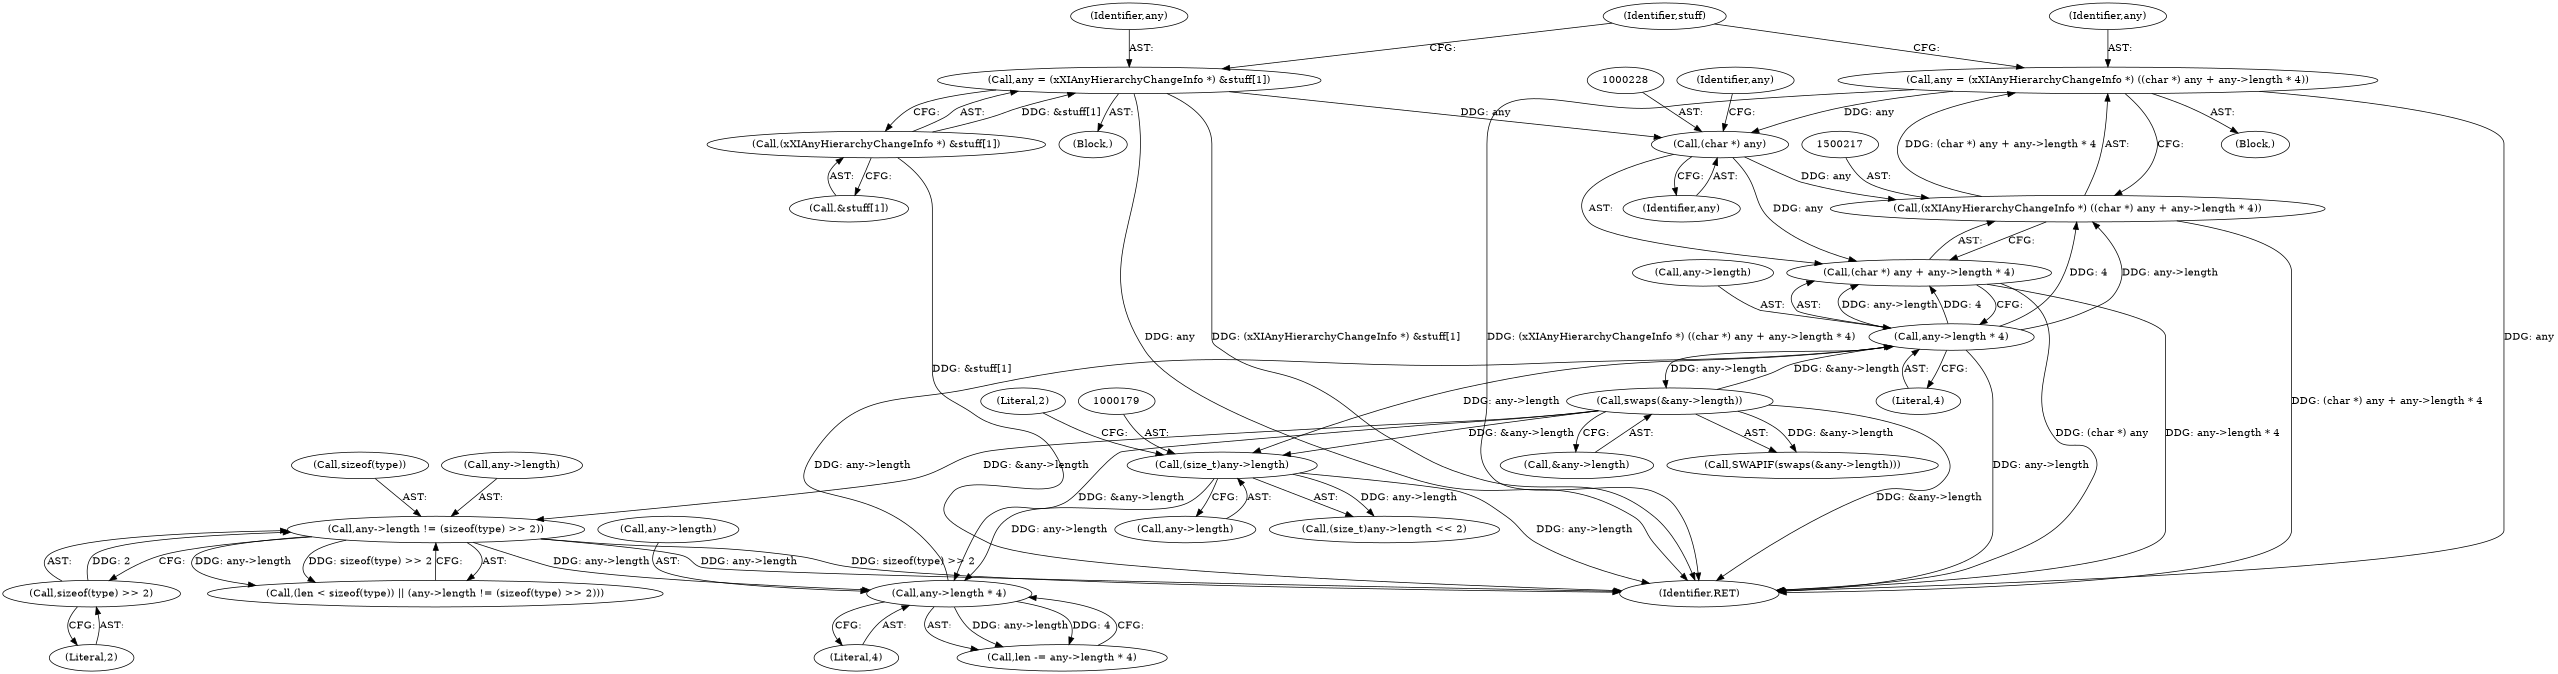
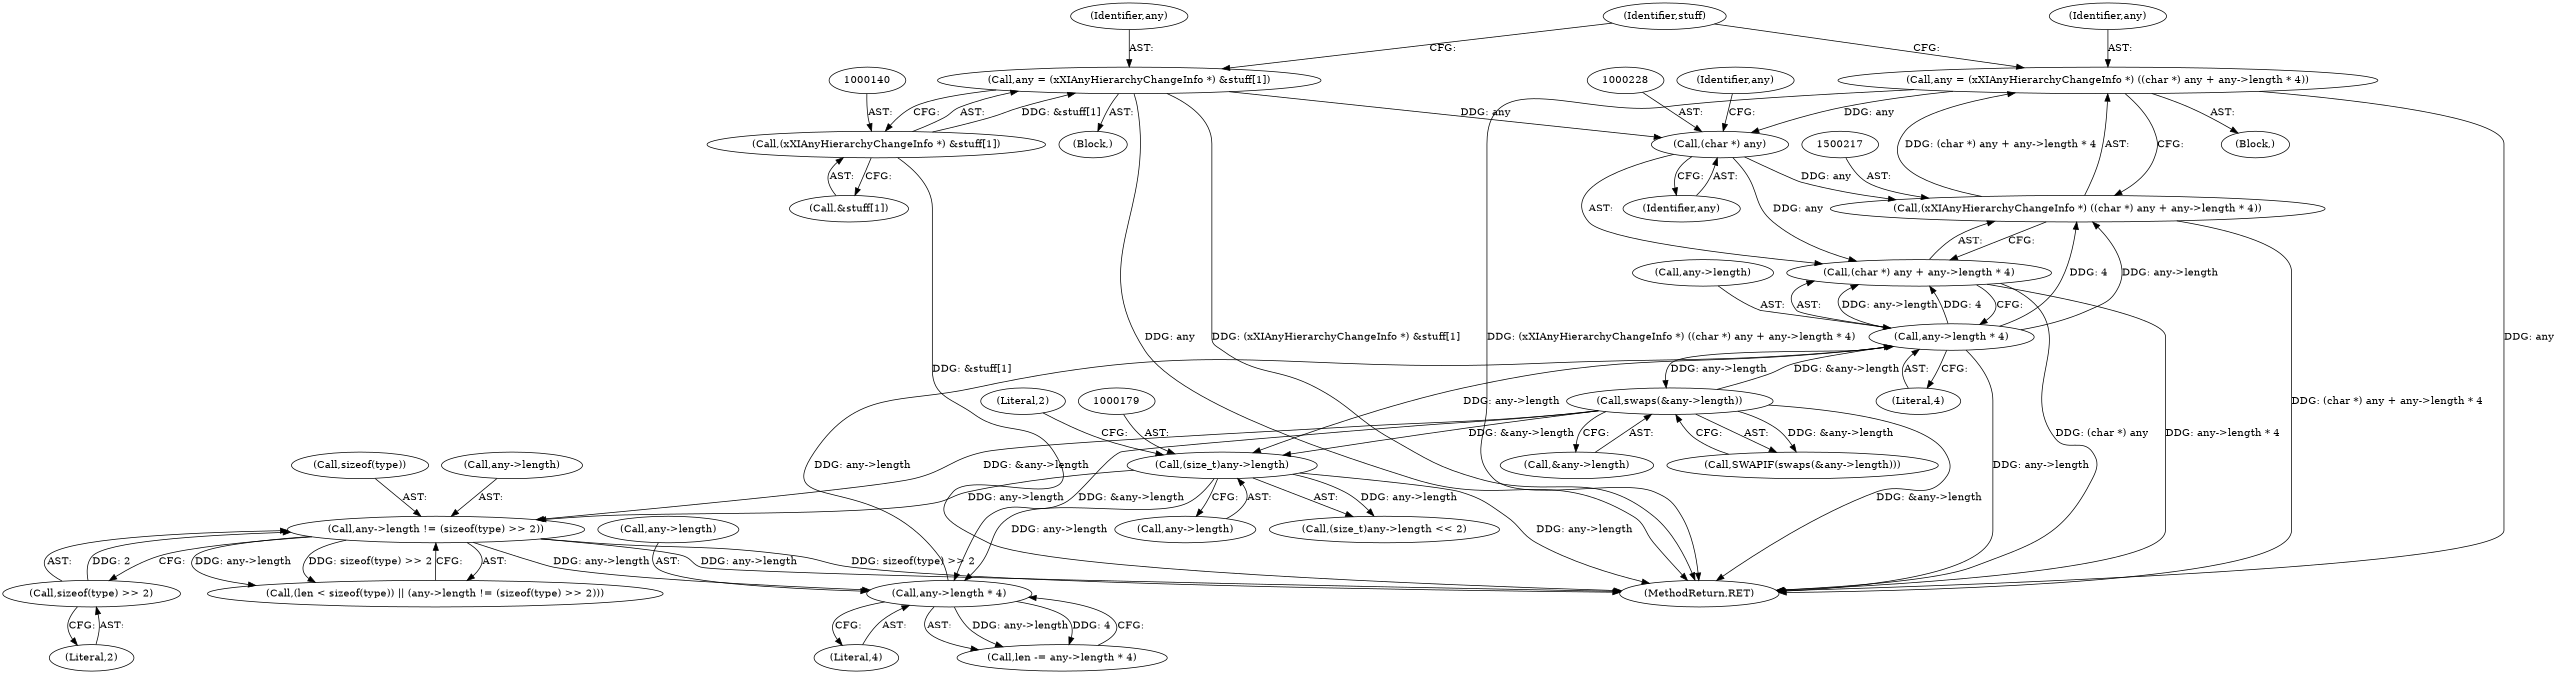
node "1000140": added
edge "(Call,SWAPIF(swaps(&any->length)))" -> "(Call,swaps(&any->length))": added, label "CFG:"
edge "(Call,(size_t)any->length)" -> "(Call,any->length != (sizeof(type) >> 2))": added, label "DDG: any->length"
node "(Identifier,RET)": label "(Identifier,RET)" -> "(MethodReturn,RET)"
